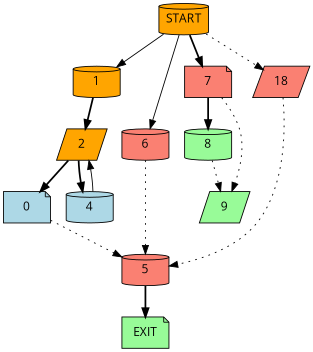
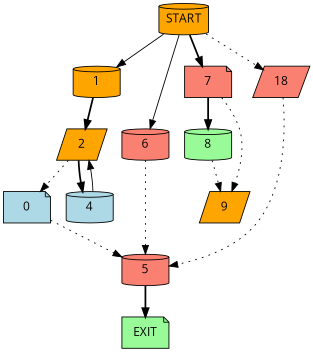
edge "2" -> "0": style bold -> dotted
node "9": fillcolor palegreen -> orange
